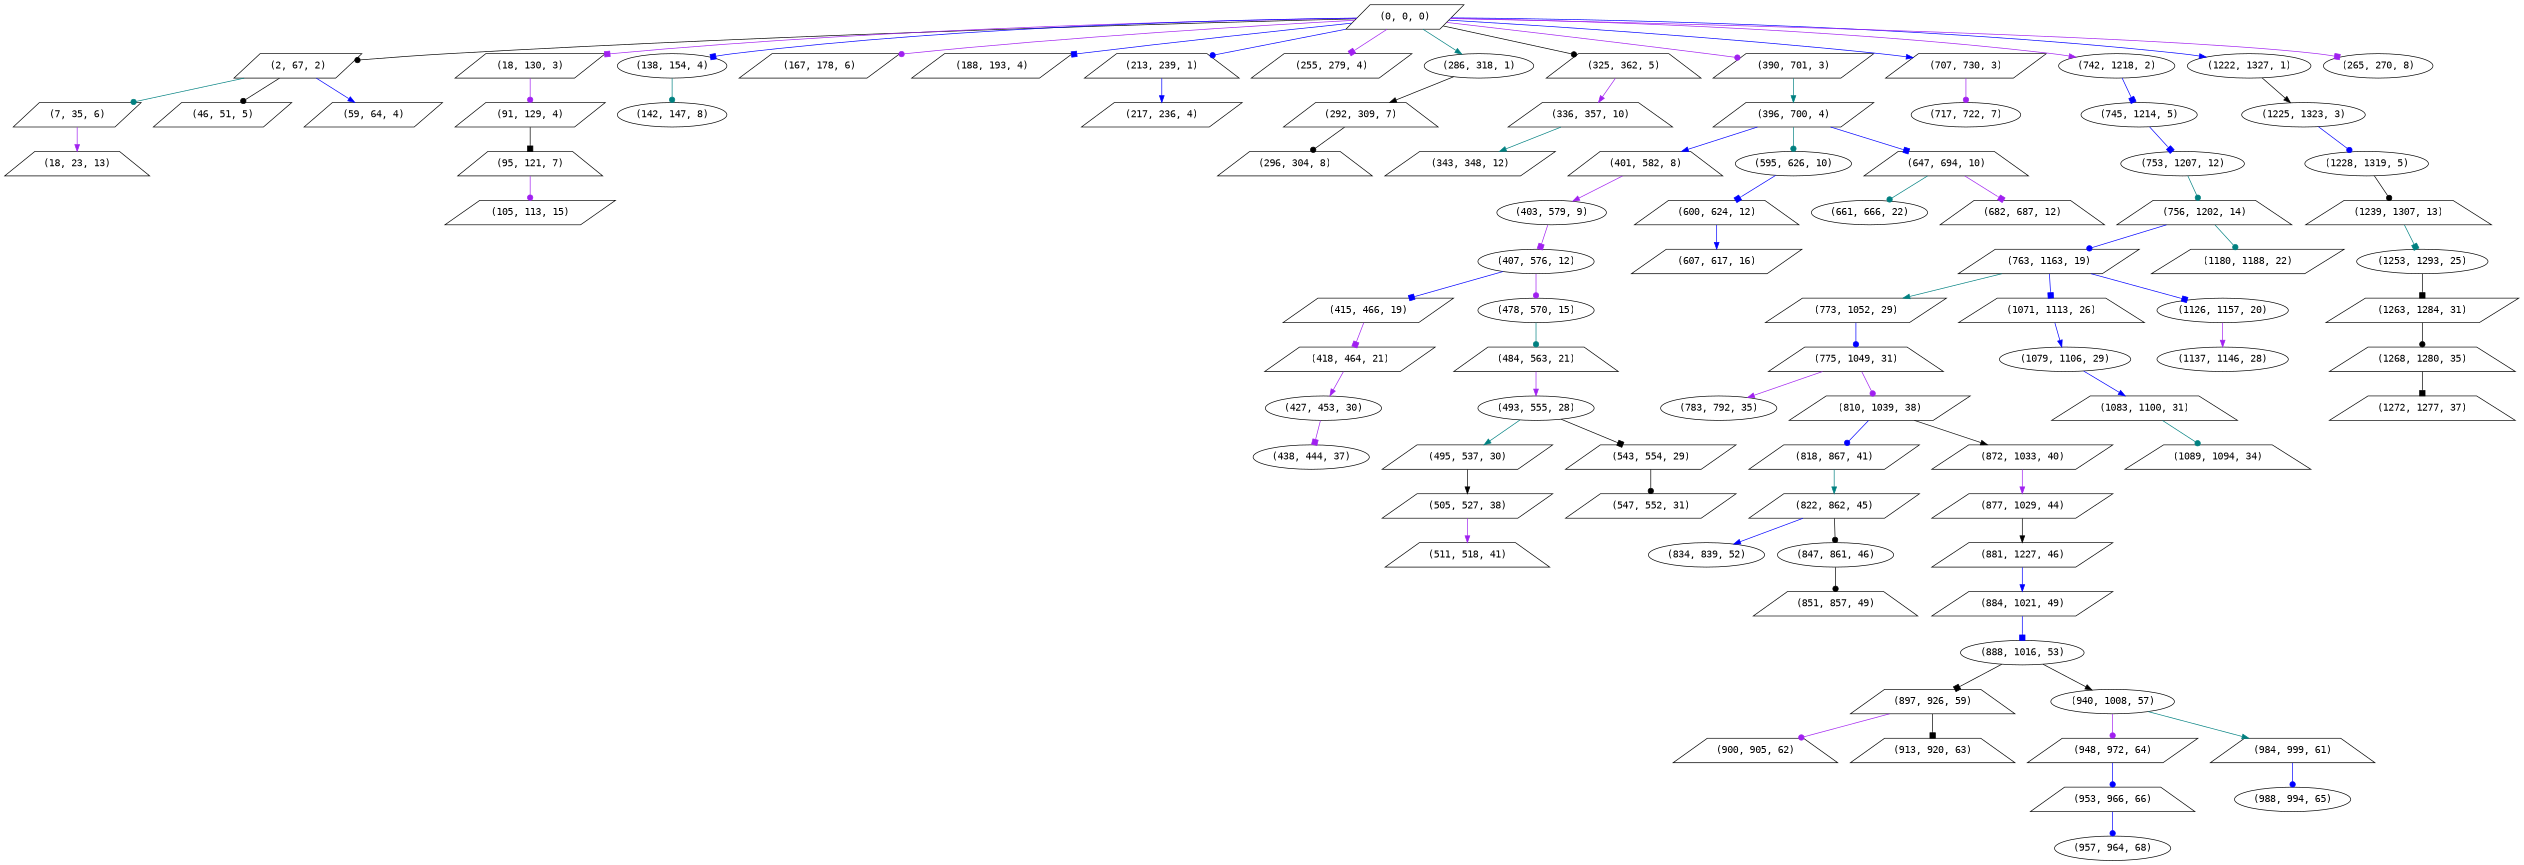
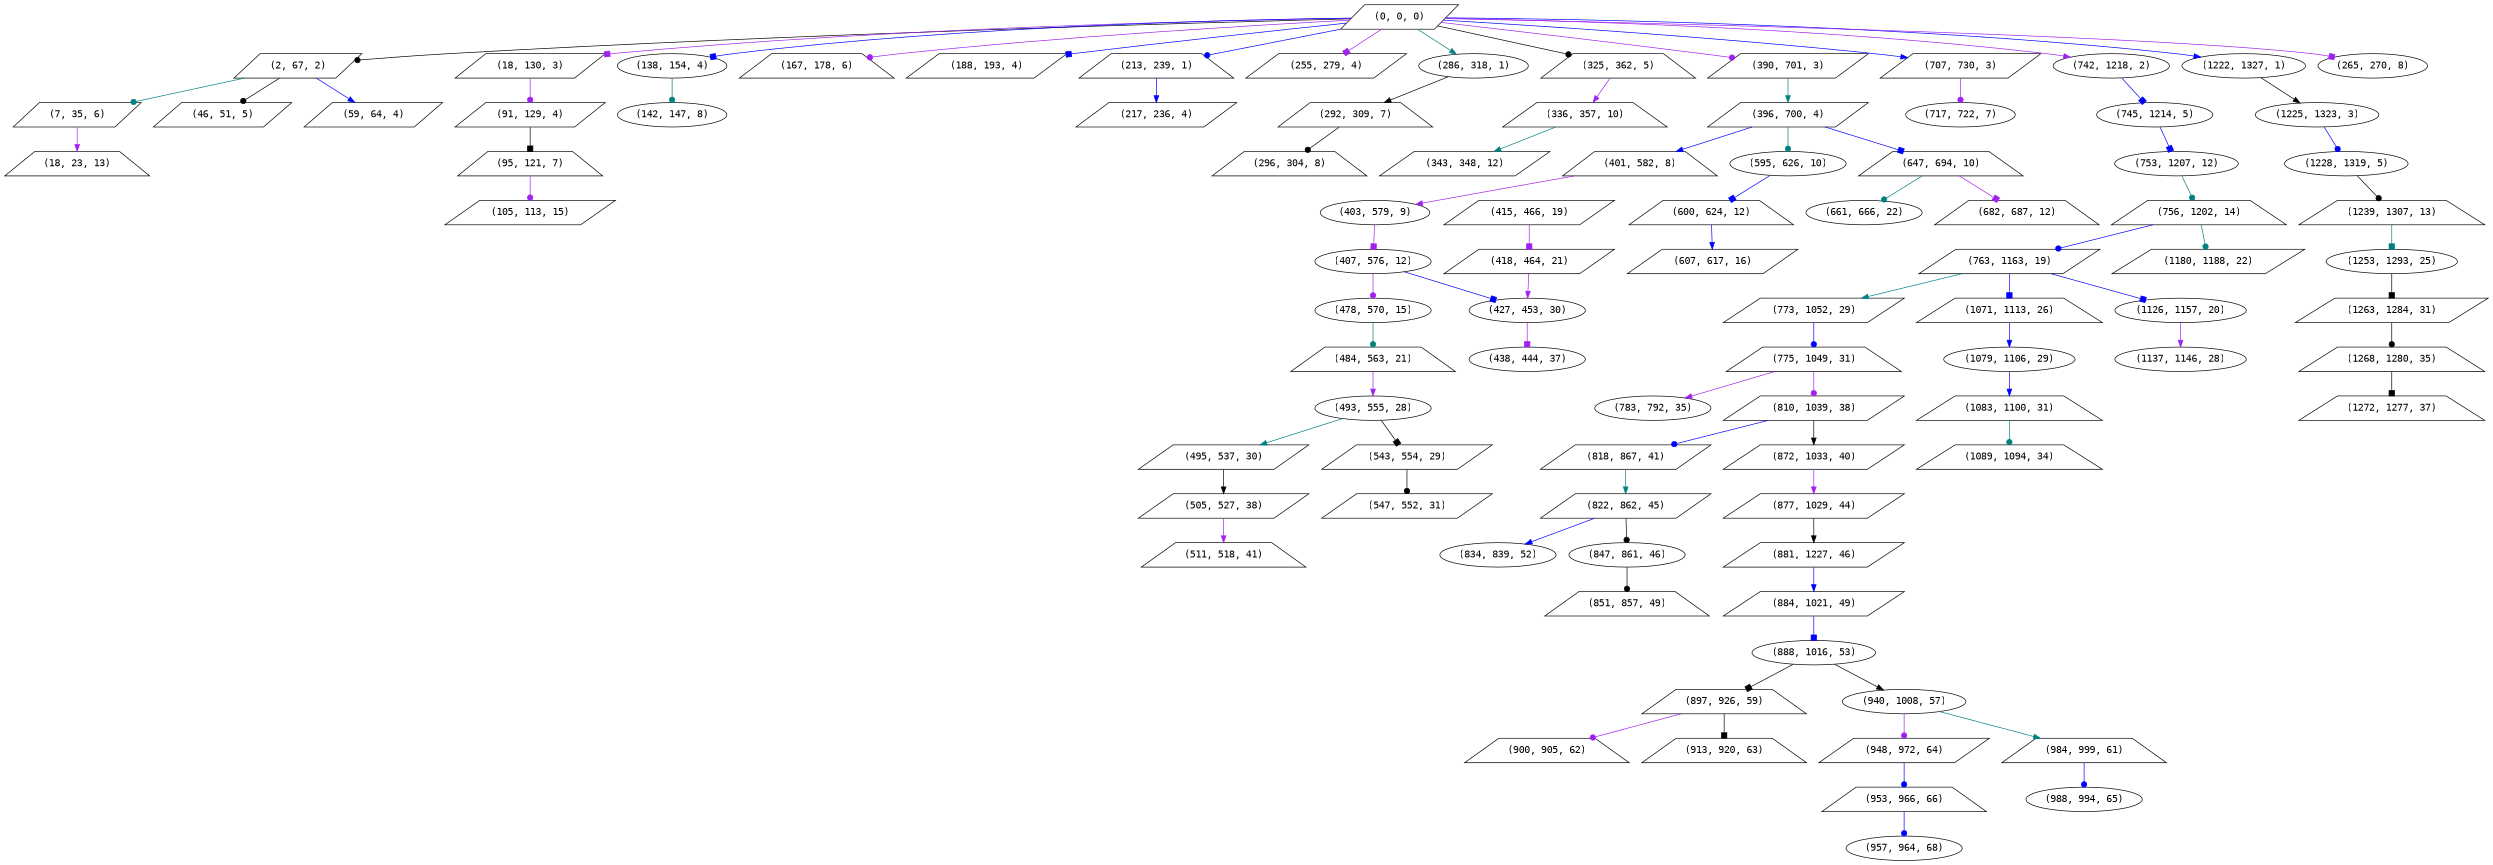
node "(167, 178, 6)": shape parallelogram -> trapezium
edge "(407, 576, 12)" -> "(415, 466, 19)": now "(407, 576, 12)" -> "(427, 453, 30)"
